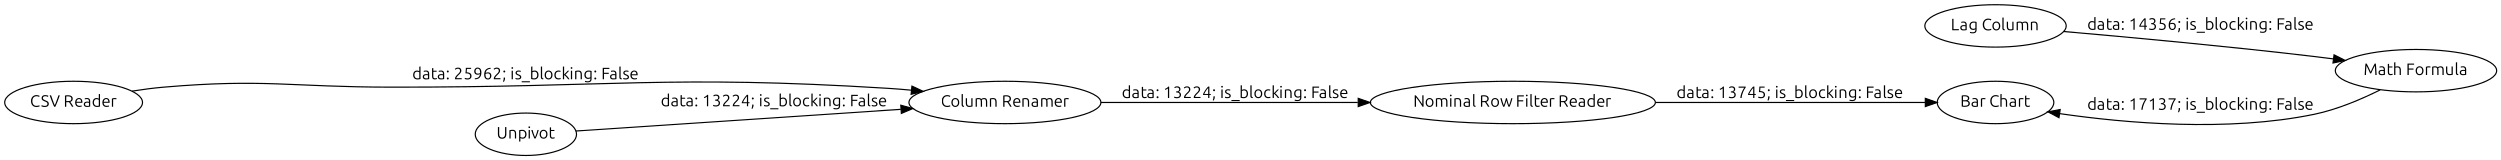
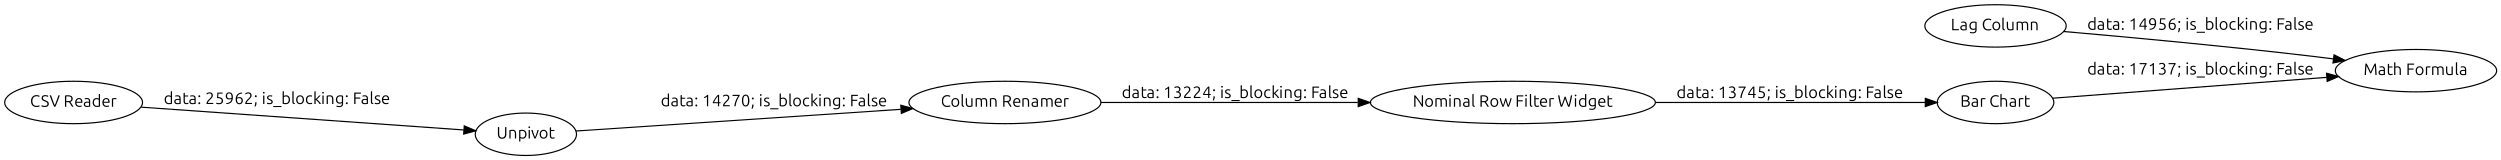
edge "Lag Column" -> "Math Formula": label "data: 14356; is_blocking: False" -> "data: 14956; is_blocking: False"
edge "CSV Reader" -> "Column Renamer": now "CSV Reader" -> "Unpivot"
edge "Unpivot" -> "Column Renamer": label "data: 13224; is_blocking: False" -> "data: 14270; is_blocking: False"
node "Nominal Row Filter Reader": label "Nominal Row Filter Reader" -> "Nominal Row Filter Widget"
edge "Math Formula" -> "Bar Chart": reversed
